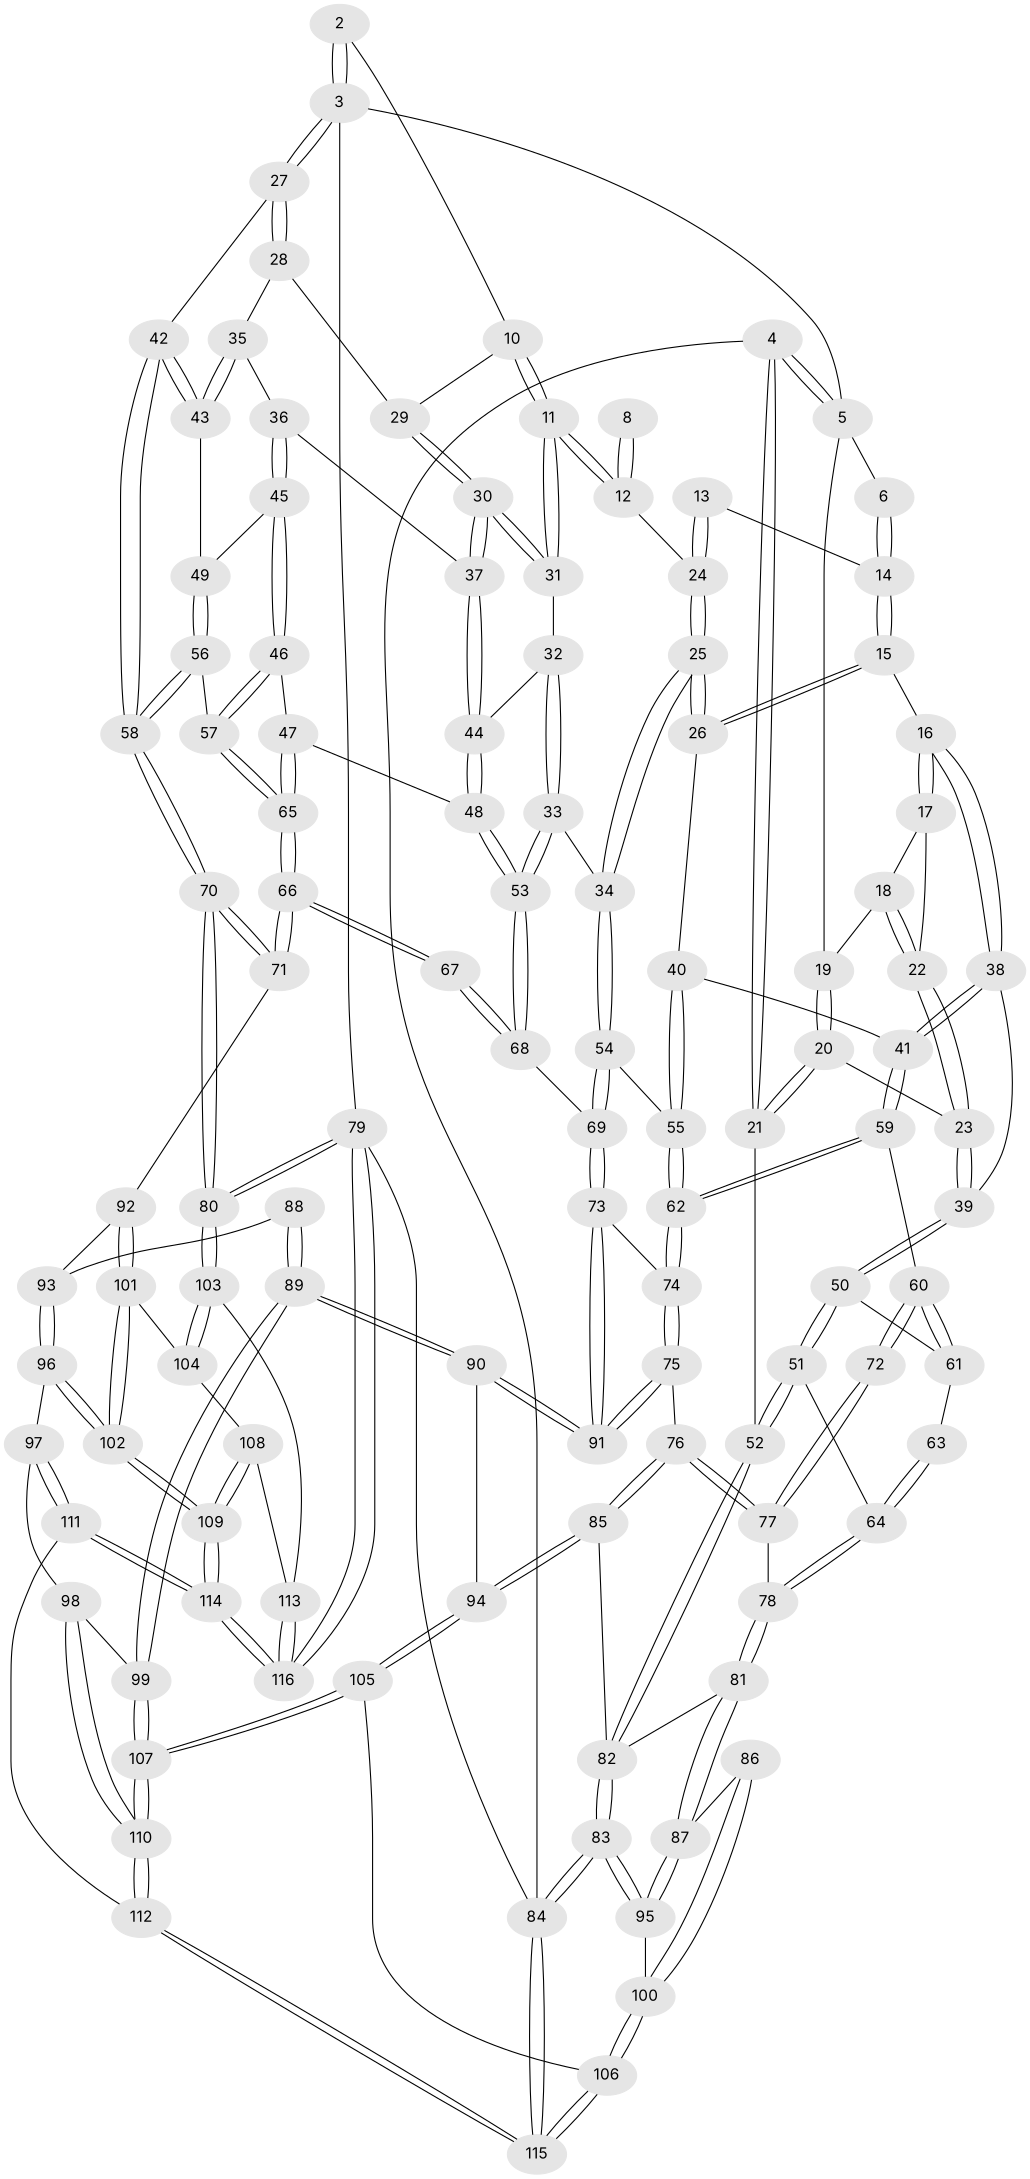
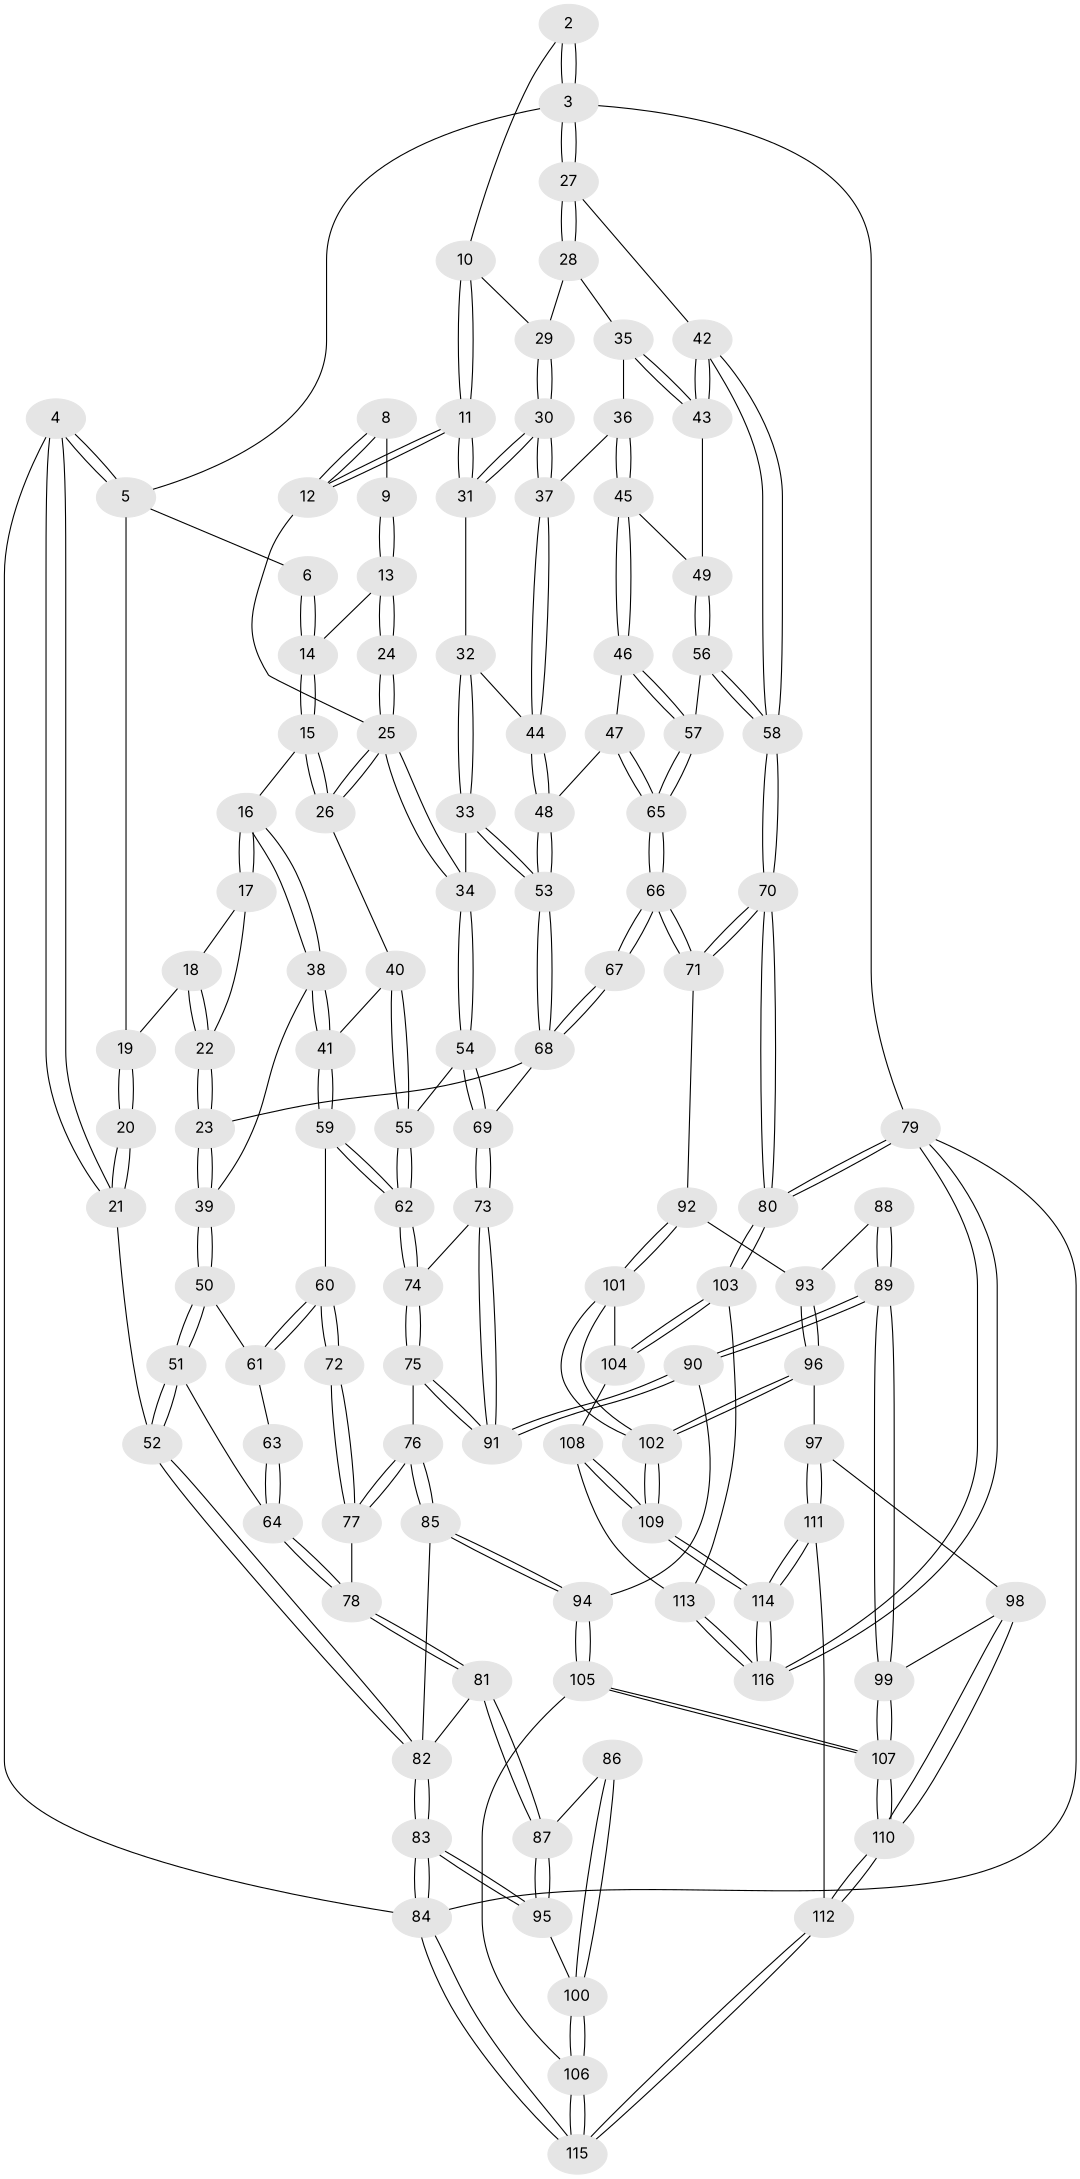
node "9": added
edge "12" -- "24": now "12" -- "25"
edge "20" -- "23": now "68" -- "23"
